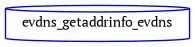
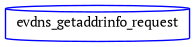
node "evdns_getaddrinfo_evdns": label "evdns_getaddrinfo_evdns" -> "evdns_getaddrinfo_request"
